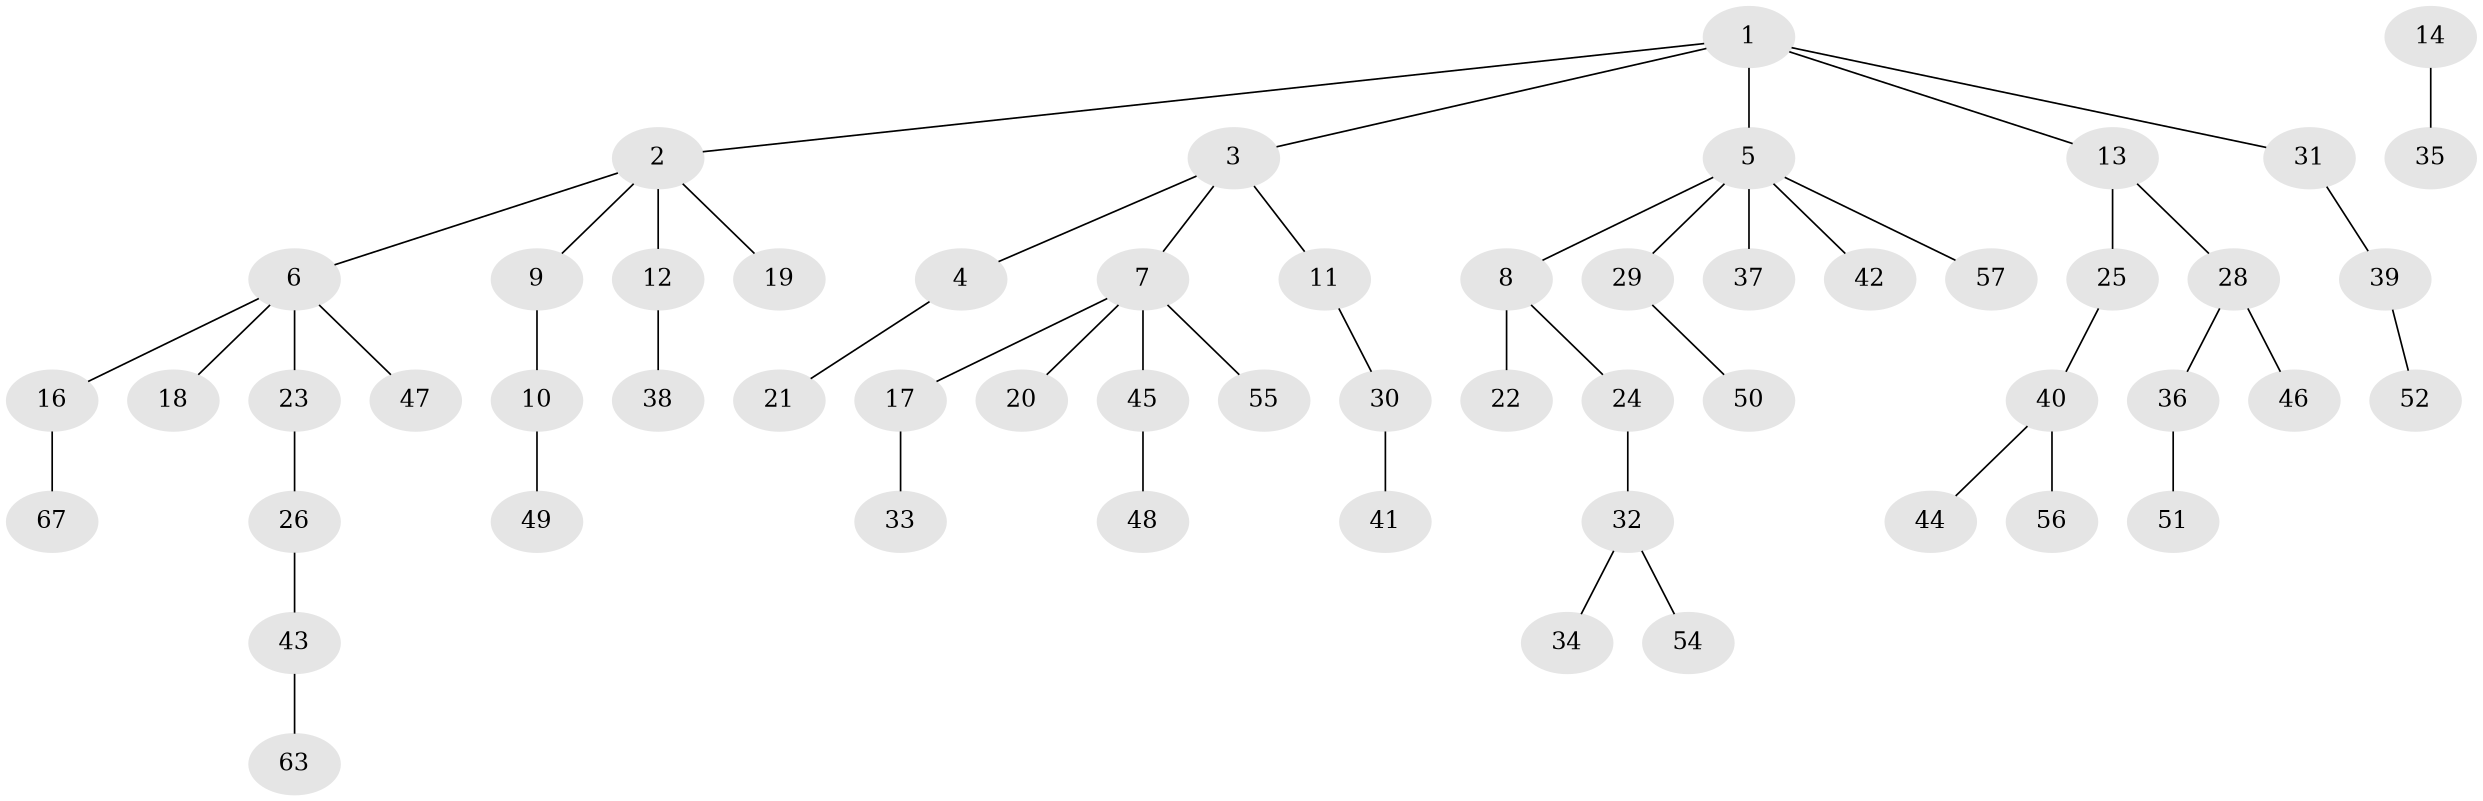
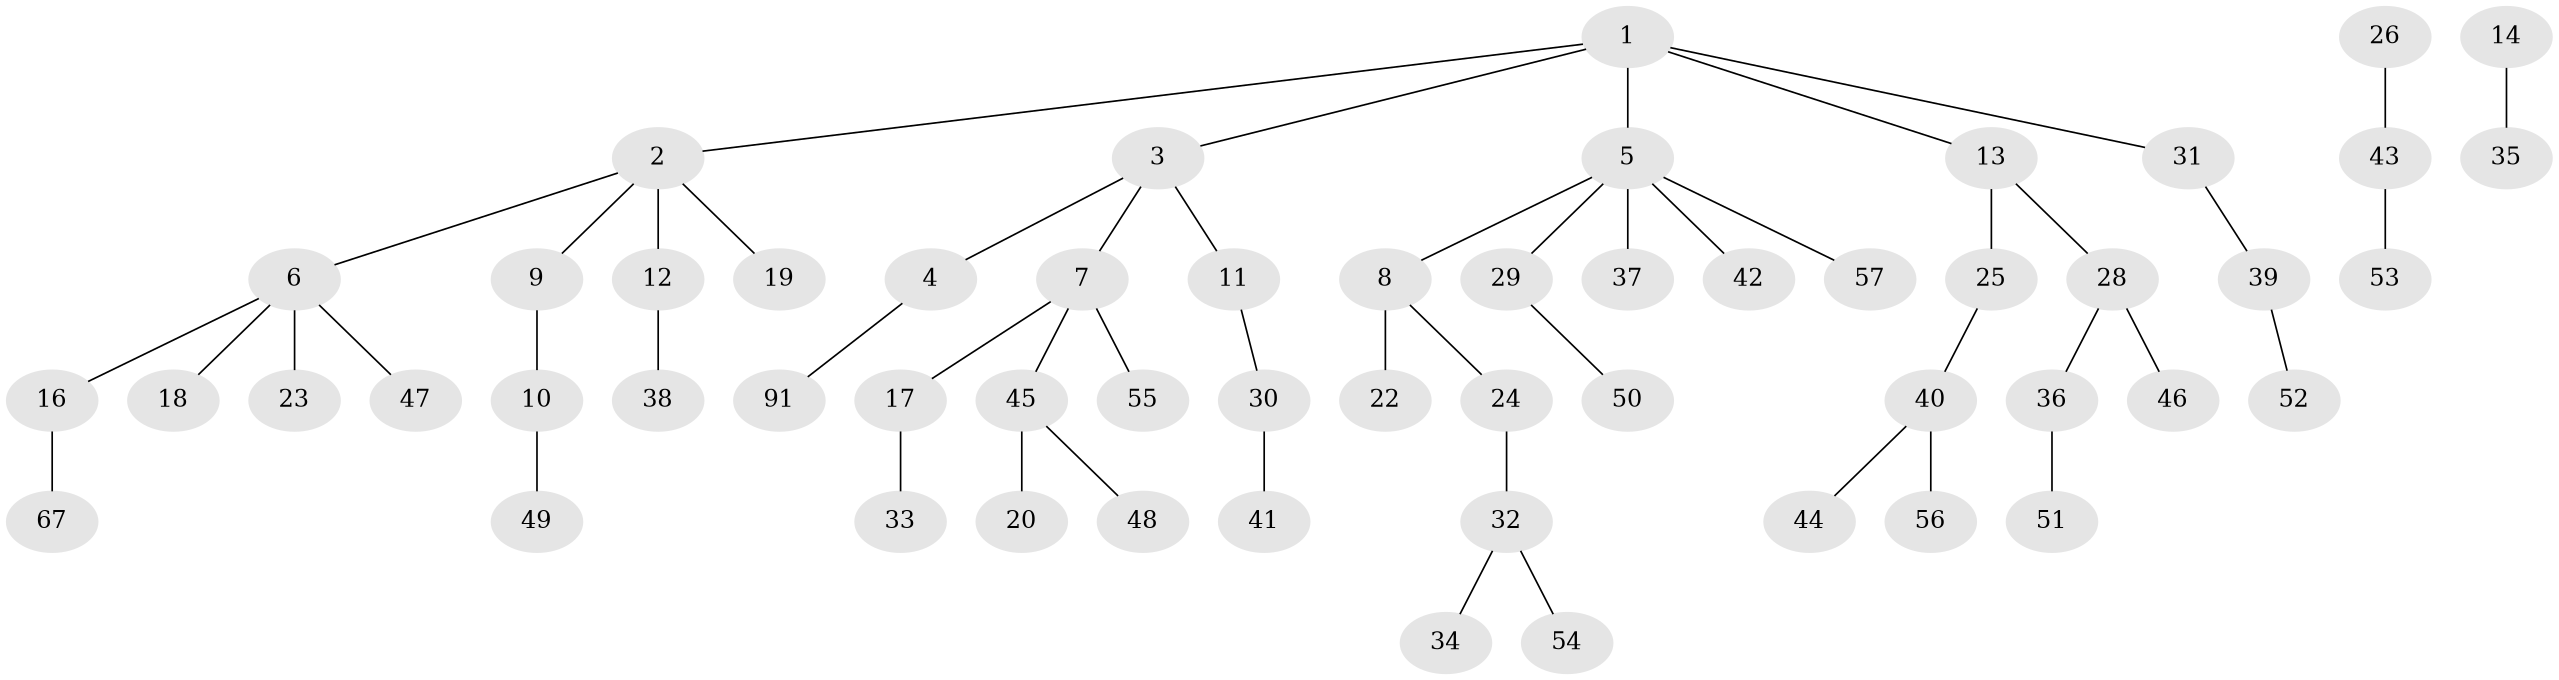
edge "7" -- "20": now "45" -- "20"
node "21": label "21" -> "91"
edge "23" -- "26": removed
node "63": label "63" -> "53"
